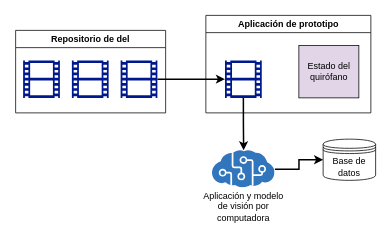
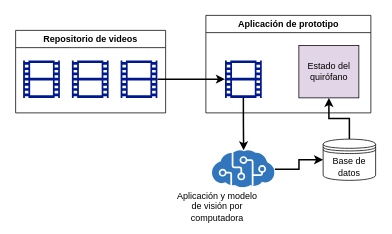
node "Repositorio de del": label "Repositorio de del" -> "Repositorio de videos"
edge "Base de datos" -> "Estado del quirófano": added
node "Aplicación y modelo de visión por computadora": moved (243, 207) -> (217, 207)
